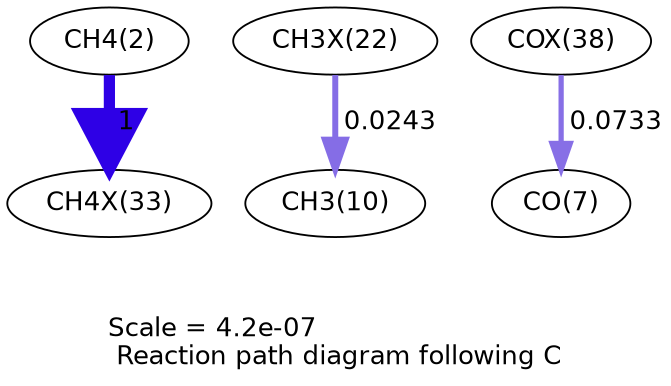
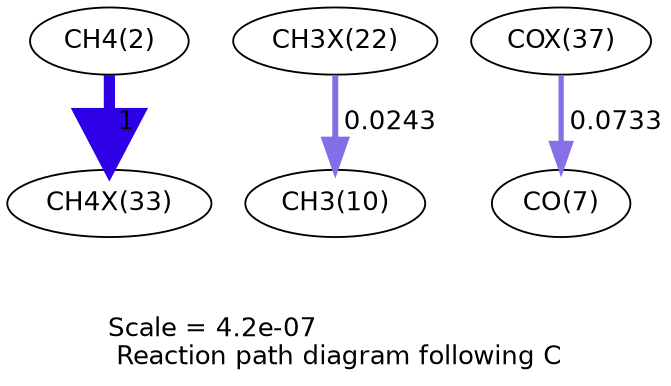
node "COX(38)": label "COX(38)" -> "COX(37)"
